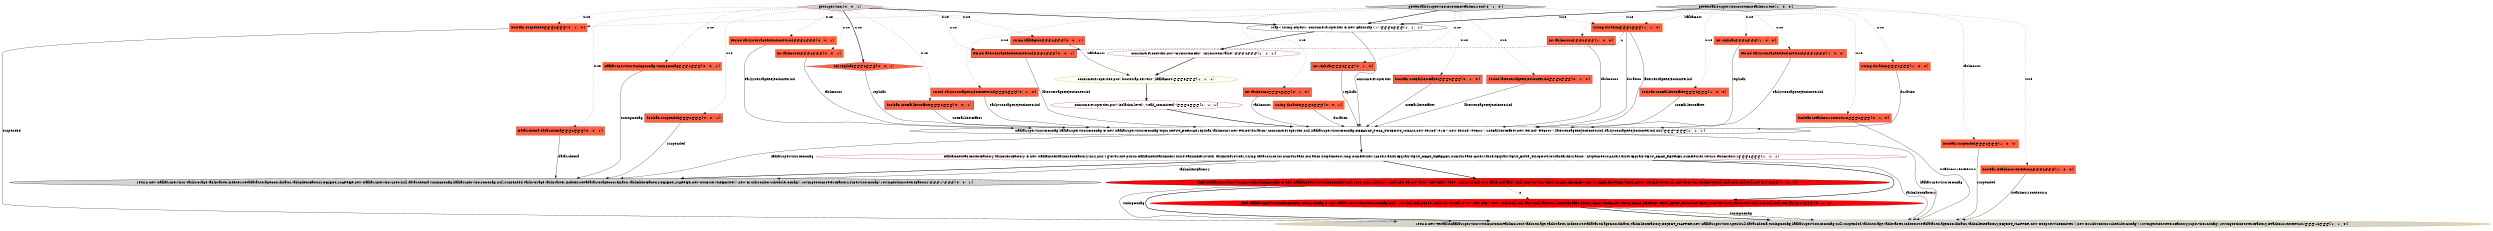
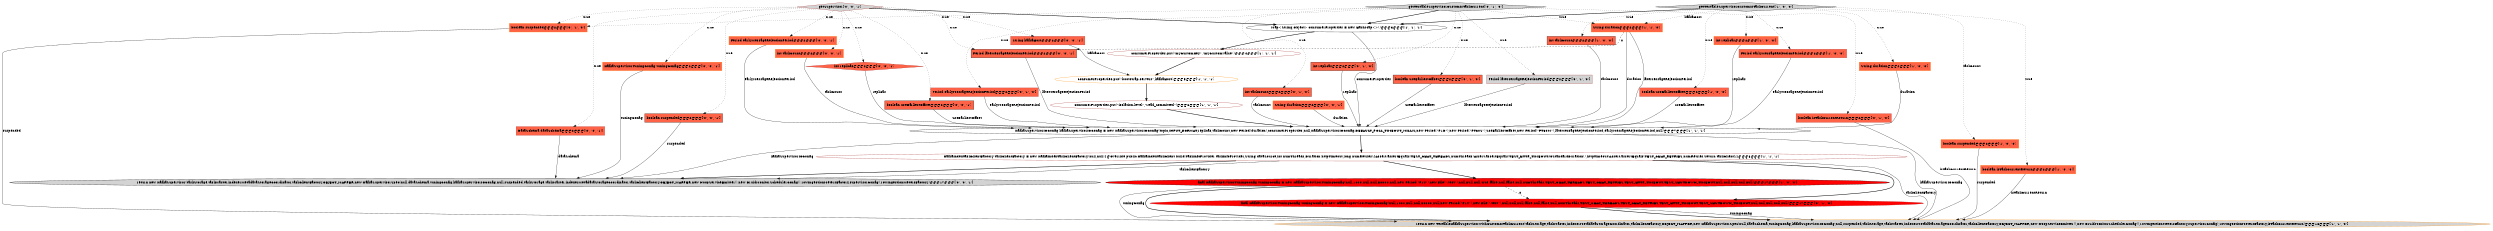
edge "getSupervisor['0', '0', '1']" -> "int replicas@@@2@@@['0', '0', '1']": style bold -> dotted
node "Period lateMessageRejectionPeriod@@@2@@@['0', '1', '0']": fillcolor tomato -> lightgray
